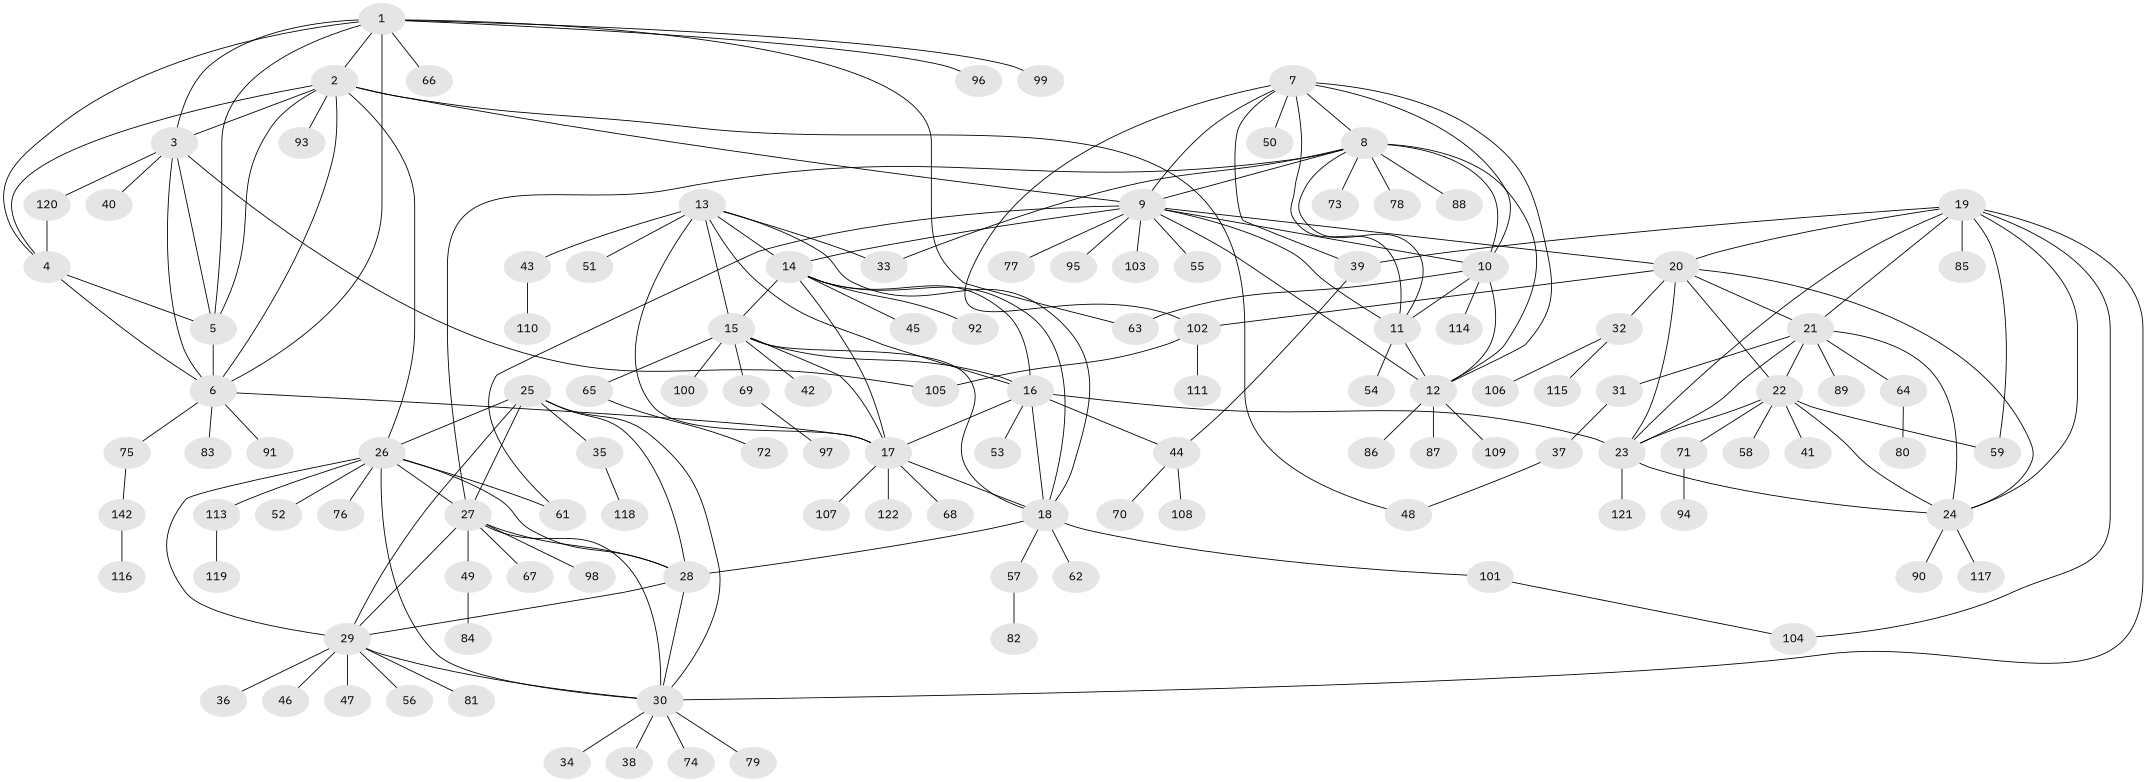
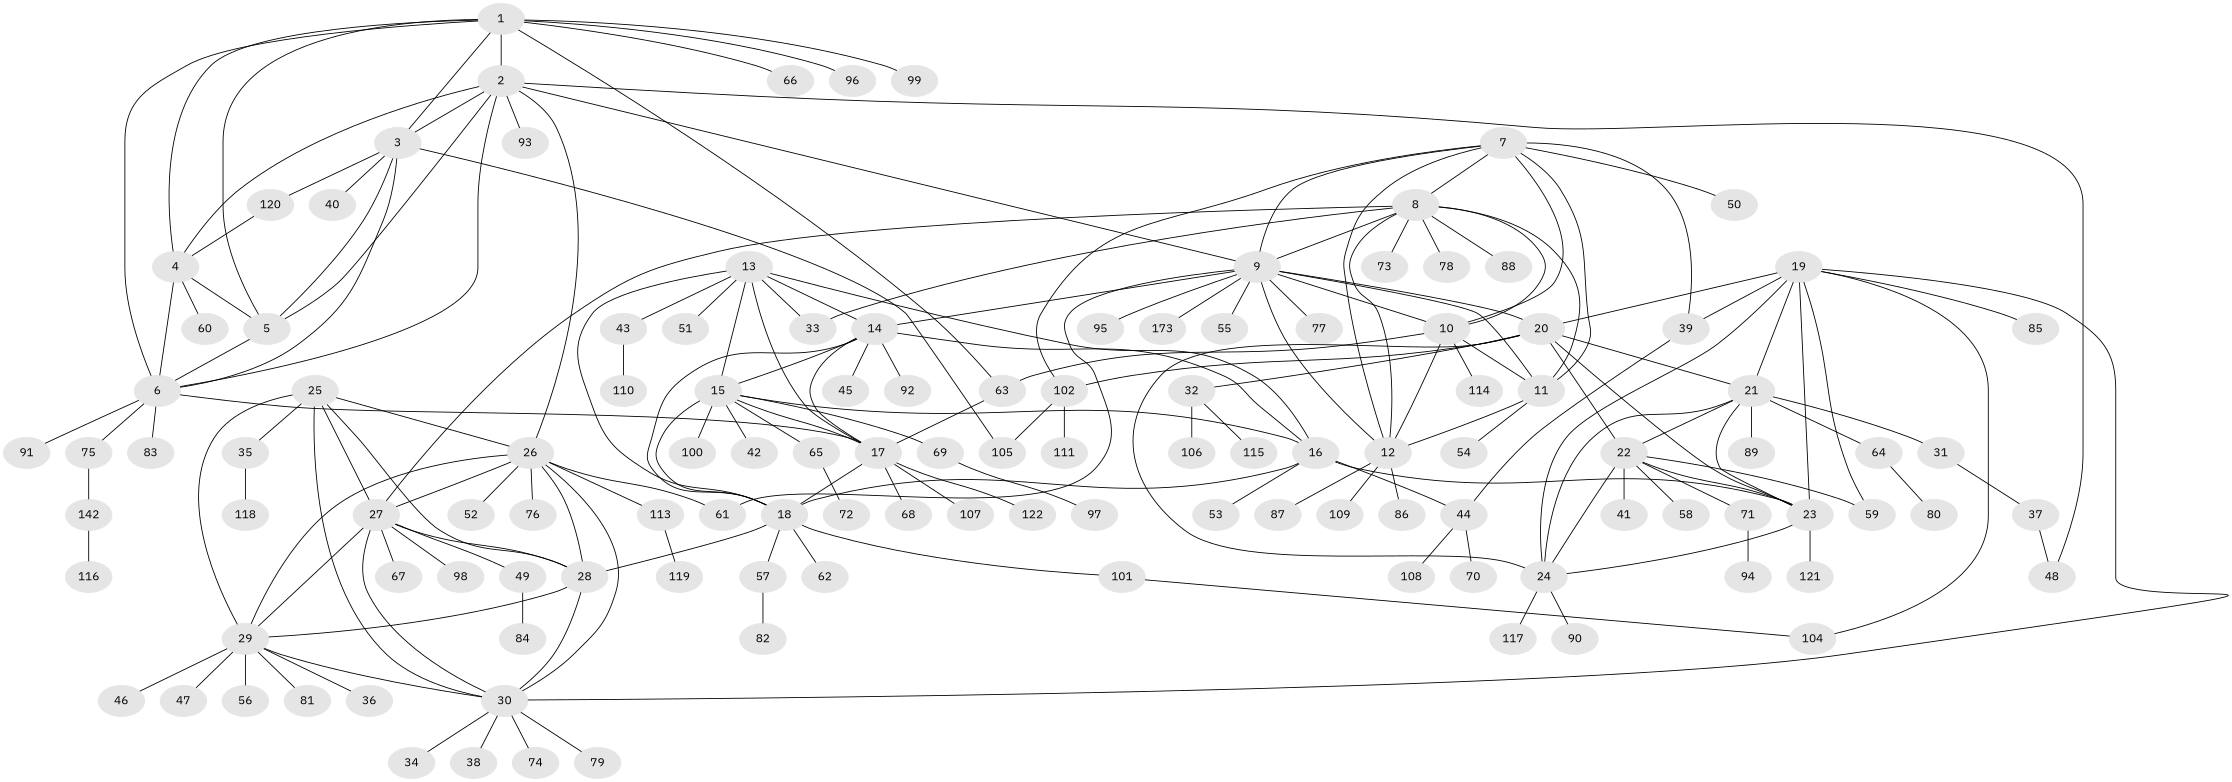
node "103": label "103" -> "173"
node "60": added
edge "16" -- "17": now "63" -- "17"
